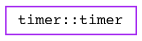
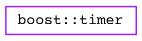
node "timer::timer": label "timer::timer" -> "boost::timer"
